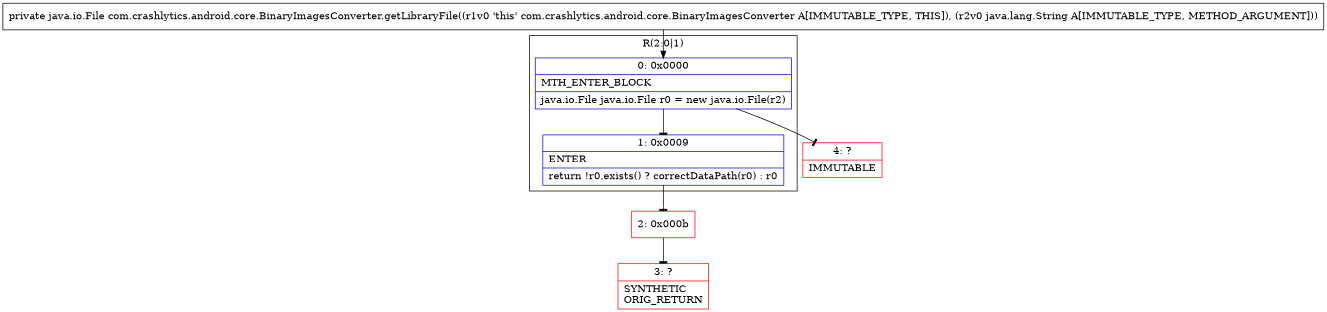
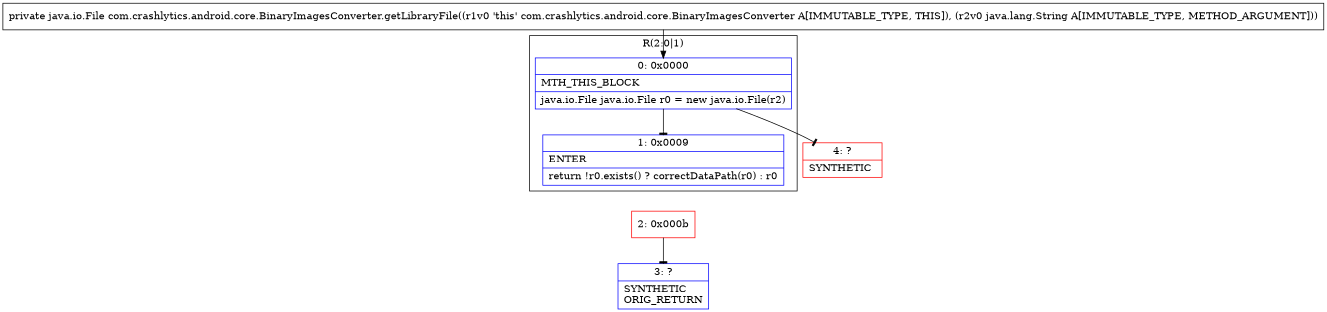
node "0: 0x0000": text "MTH_ENTER_BLOCK" -> "MTH_THIS_BLOCK"
node "4: ?": text "IMMUTABLE" -> "SYNTHETIC"
edge "1: 0x0009" -> "2: 0x000b": removed
node "3: ?": color red -> blue
